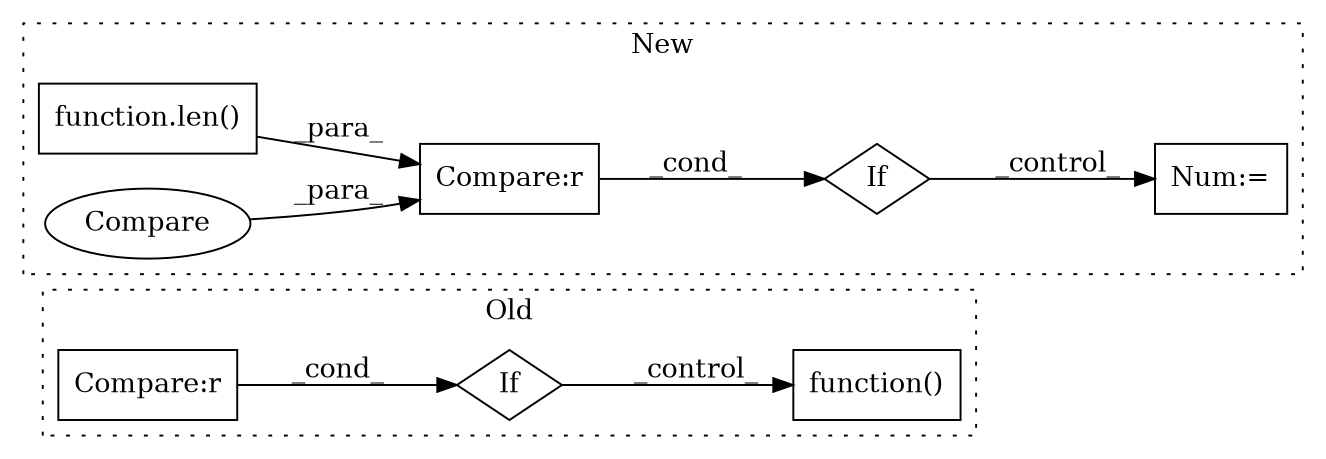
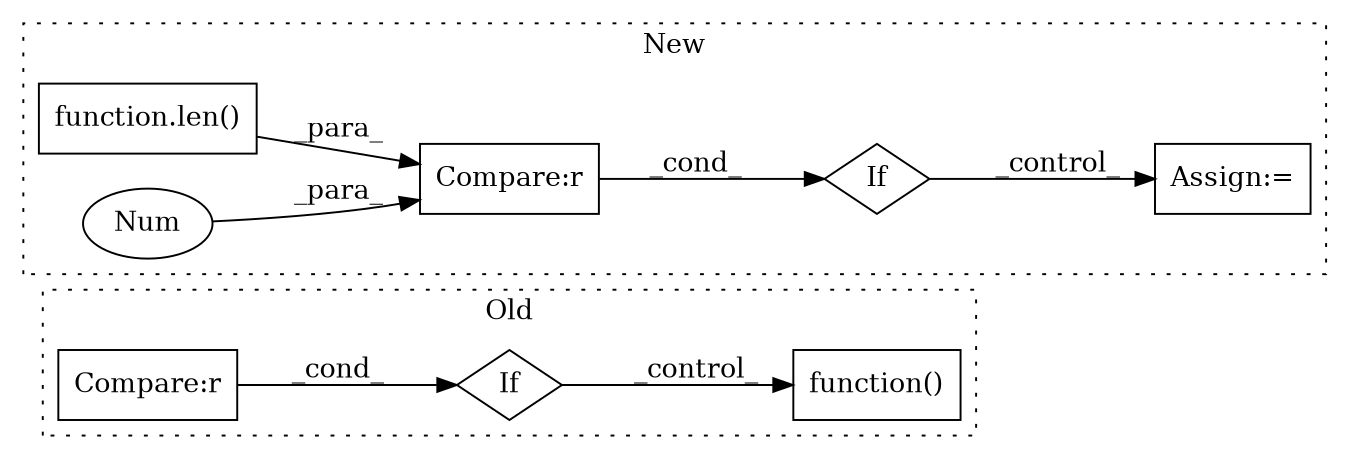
node "Num:=": label "Num:=" -> "Assign:="
node "Compare": label "Compare" -> "Num"
